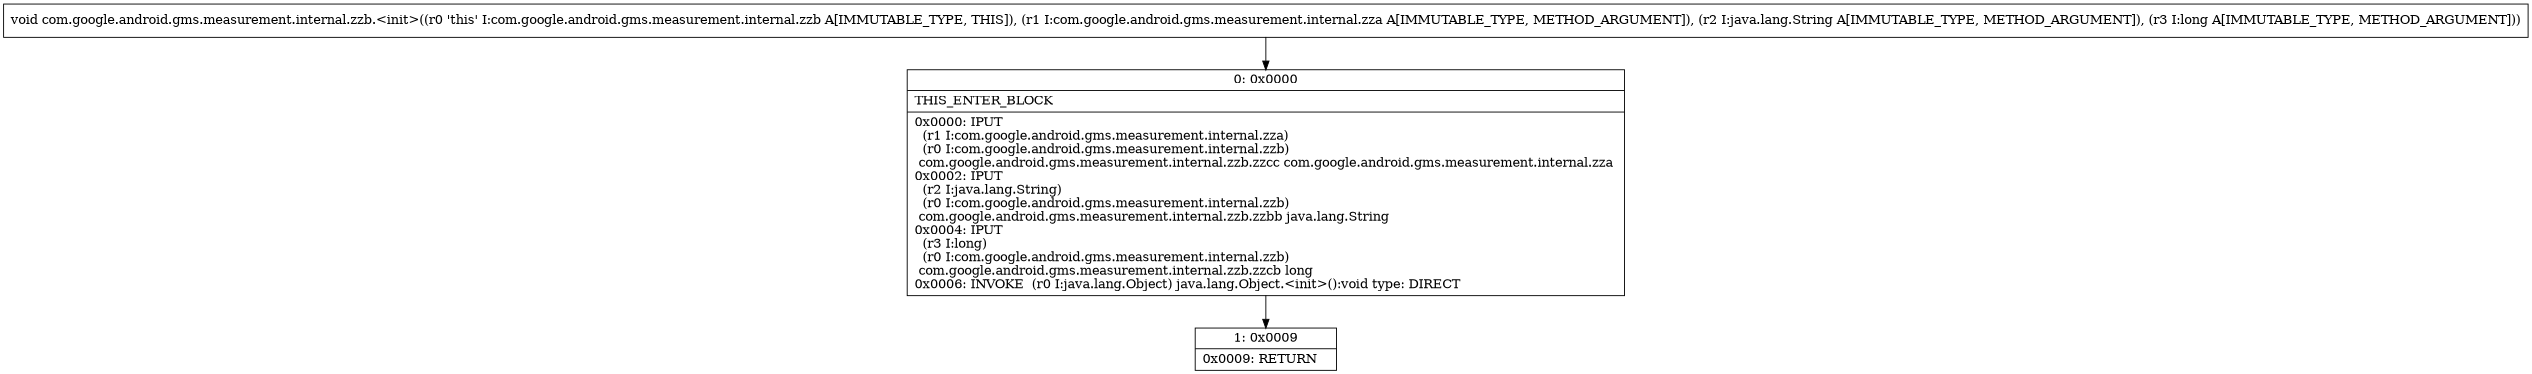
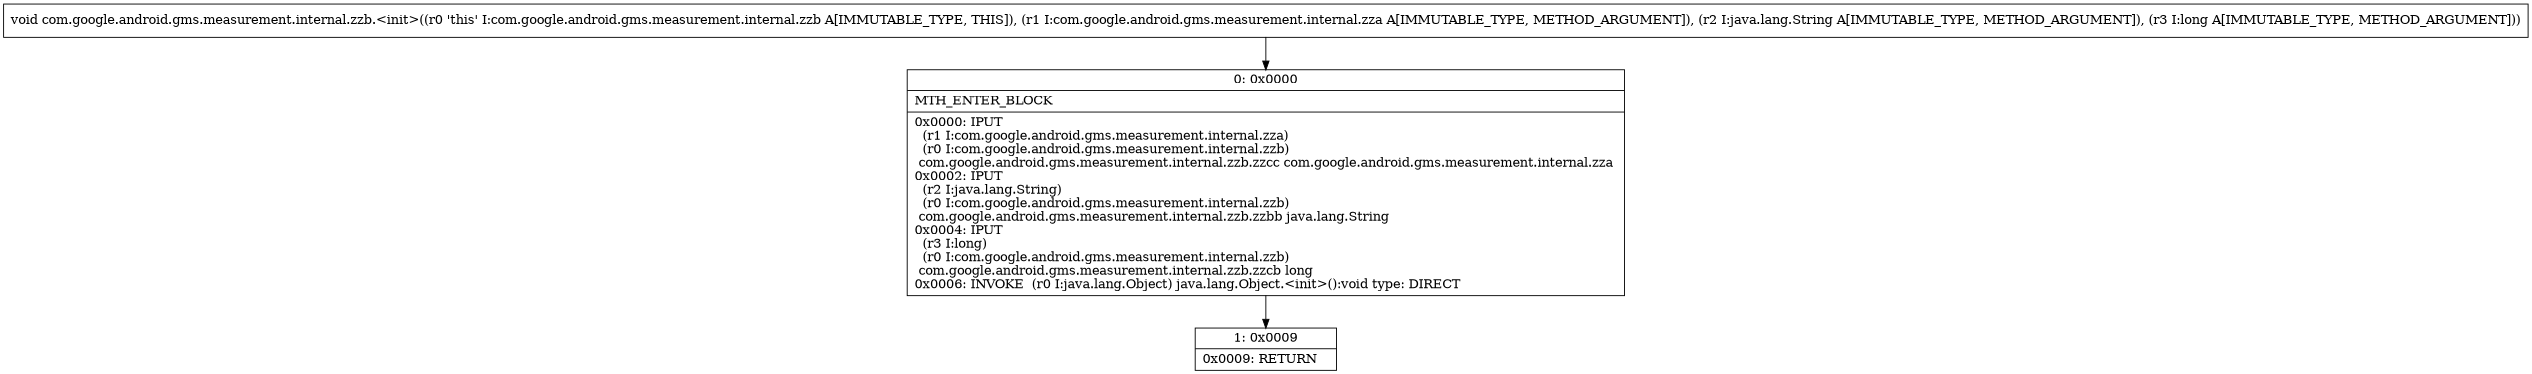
node "0: 0x0000": text "THIS_ENTER_BLOCK" -> "MTH_ENTER_BLOCK"
